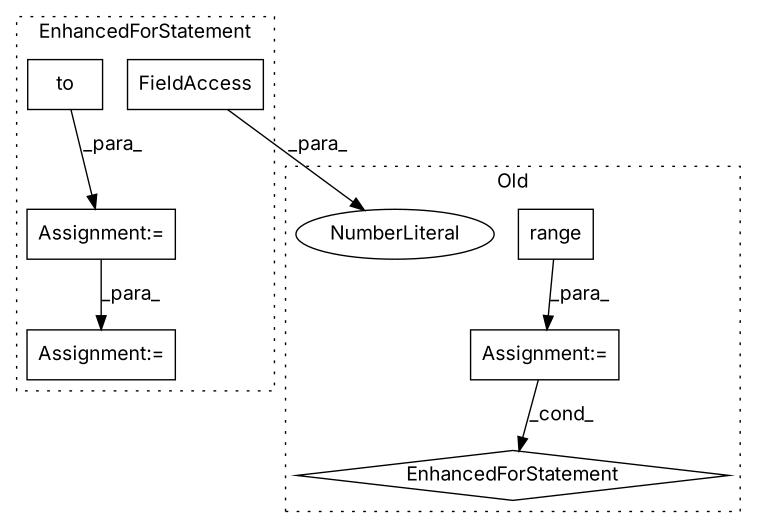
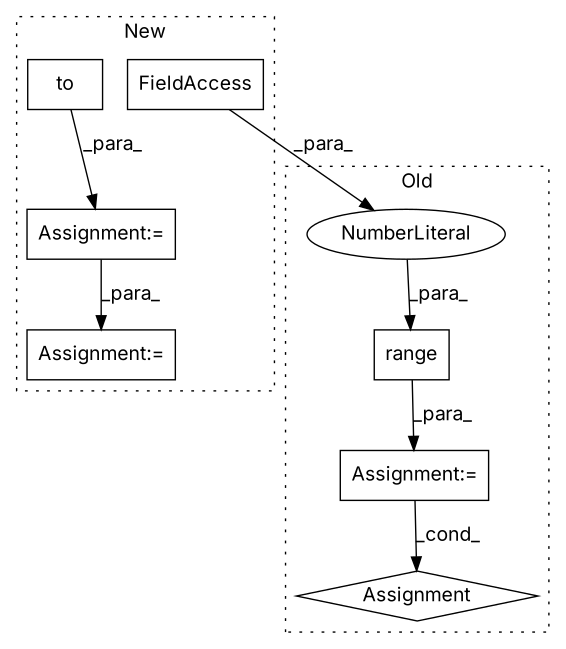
cluster "EnhancedForStatement": label "EnhancedForStatement" -> "New"
edge "NumberLiteral" -> "range": added, label "_para_"
node "EnhancedForStatement": label "EnhancedForStatement" -> "Assignment"
